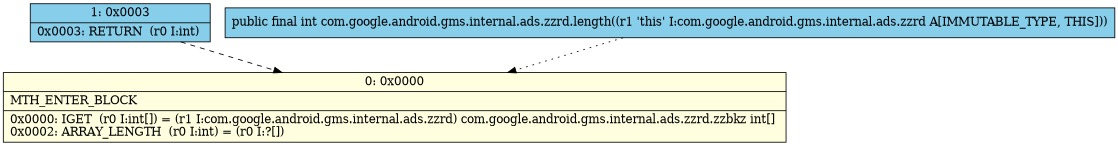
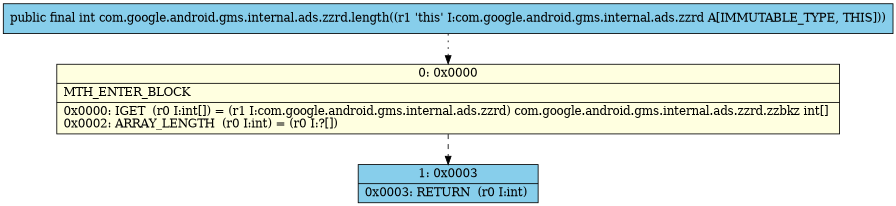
edge "1: 0x0003" -> "0: 0x0000": reversed
